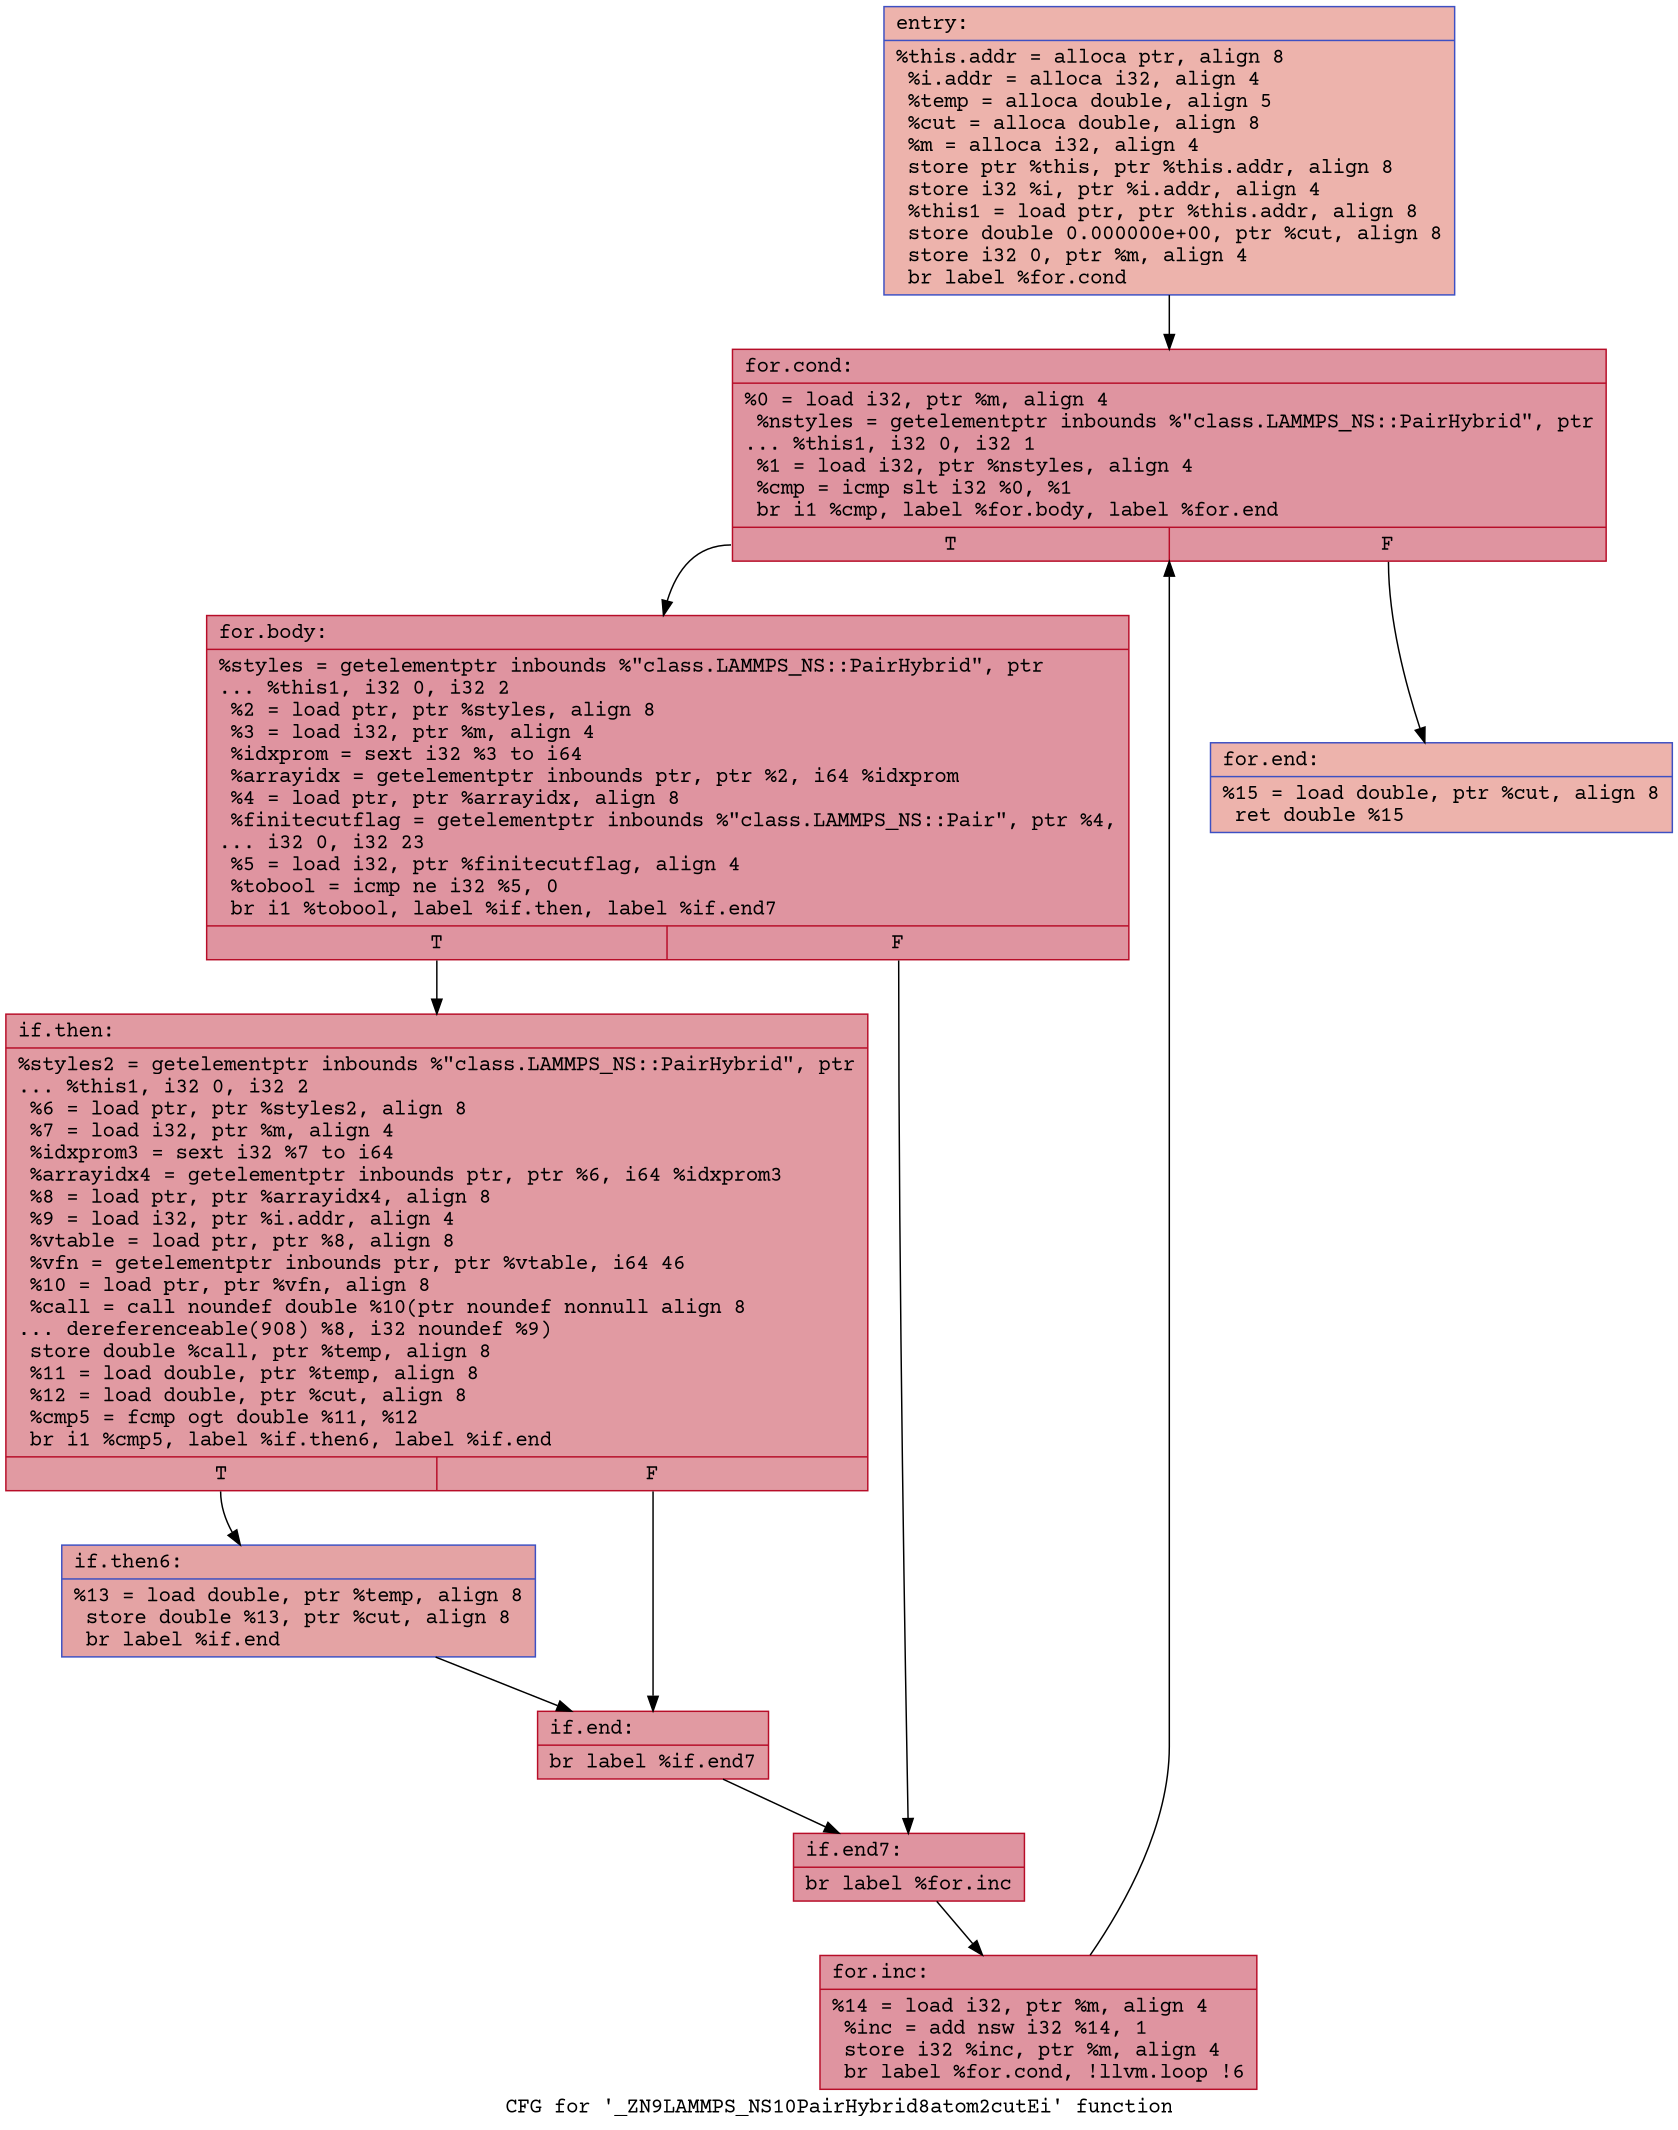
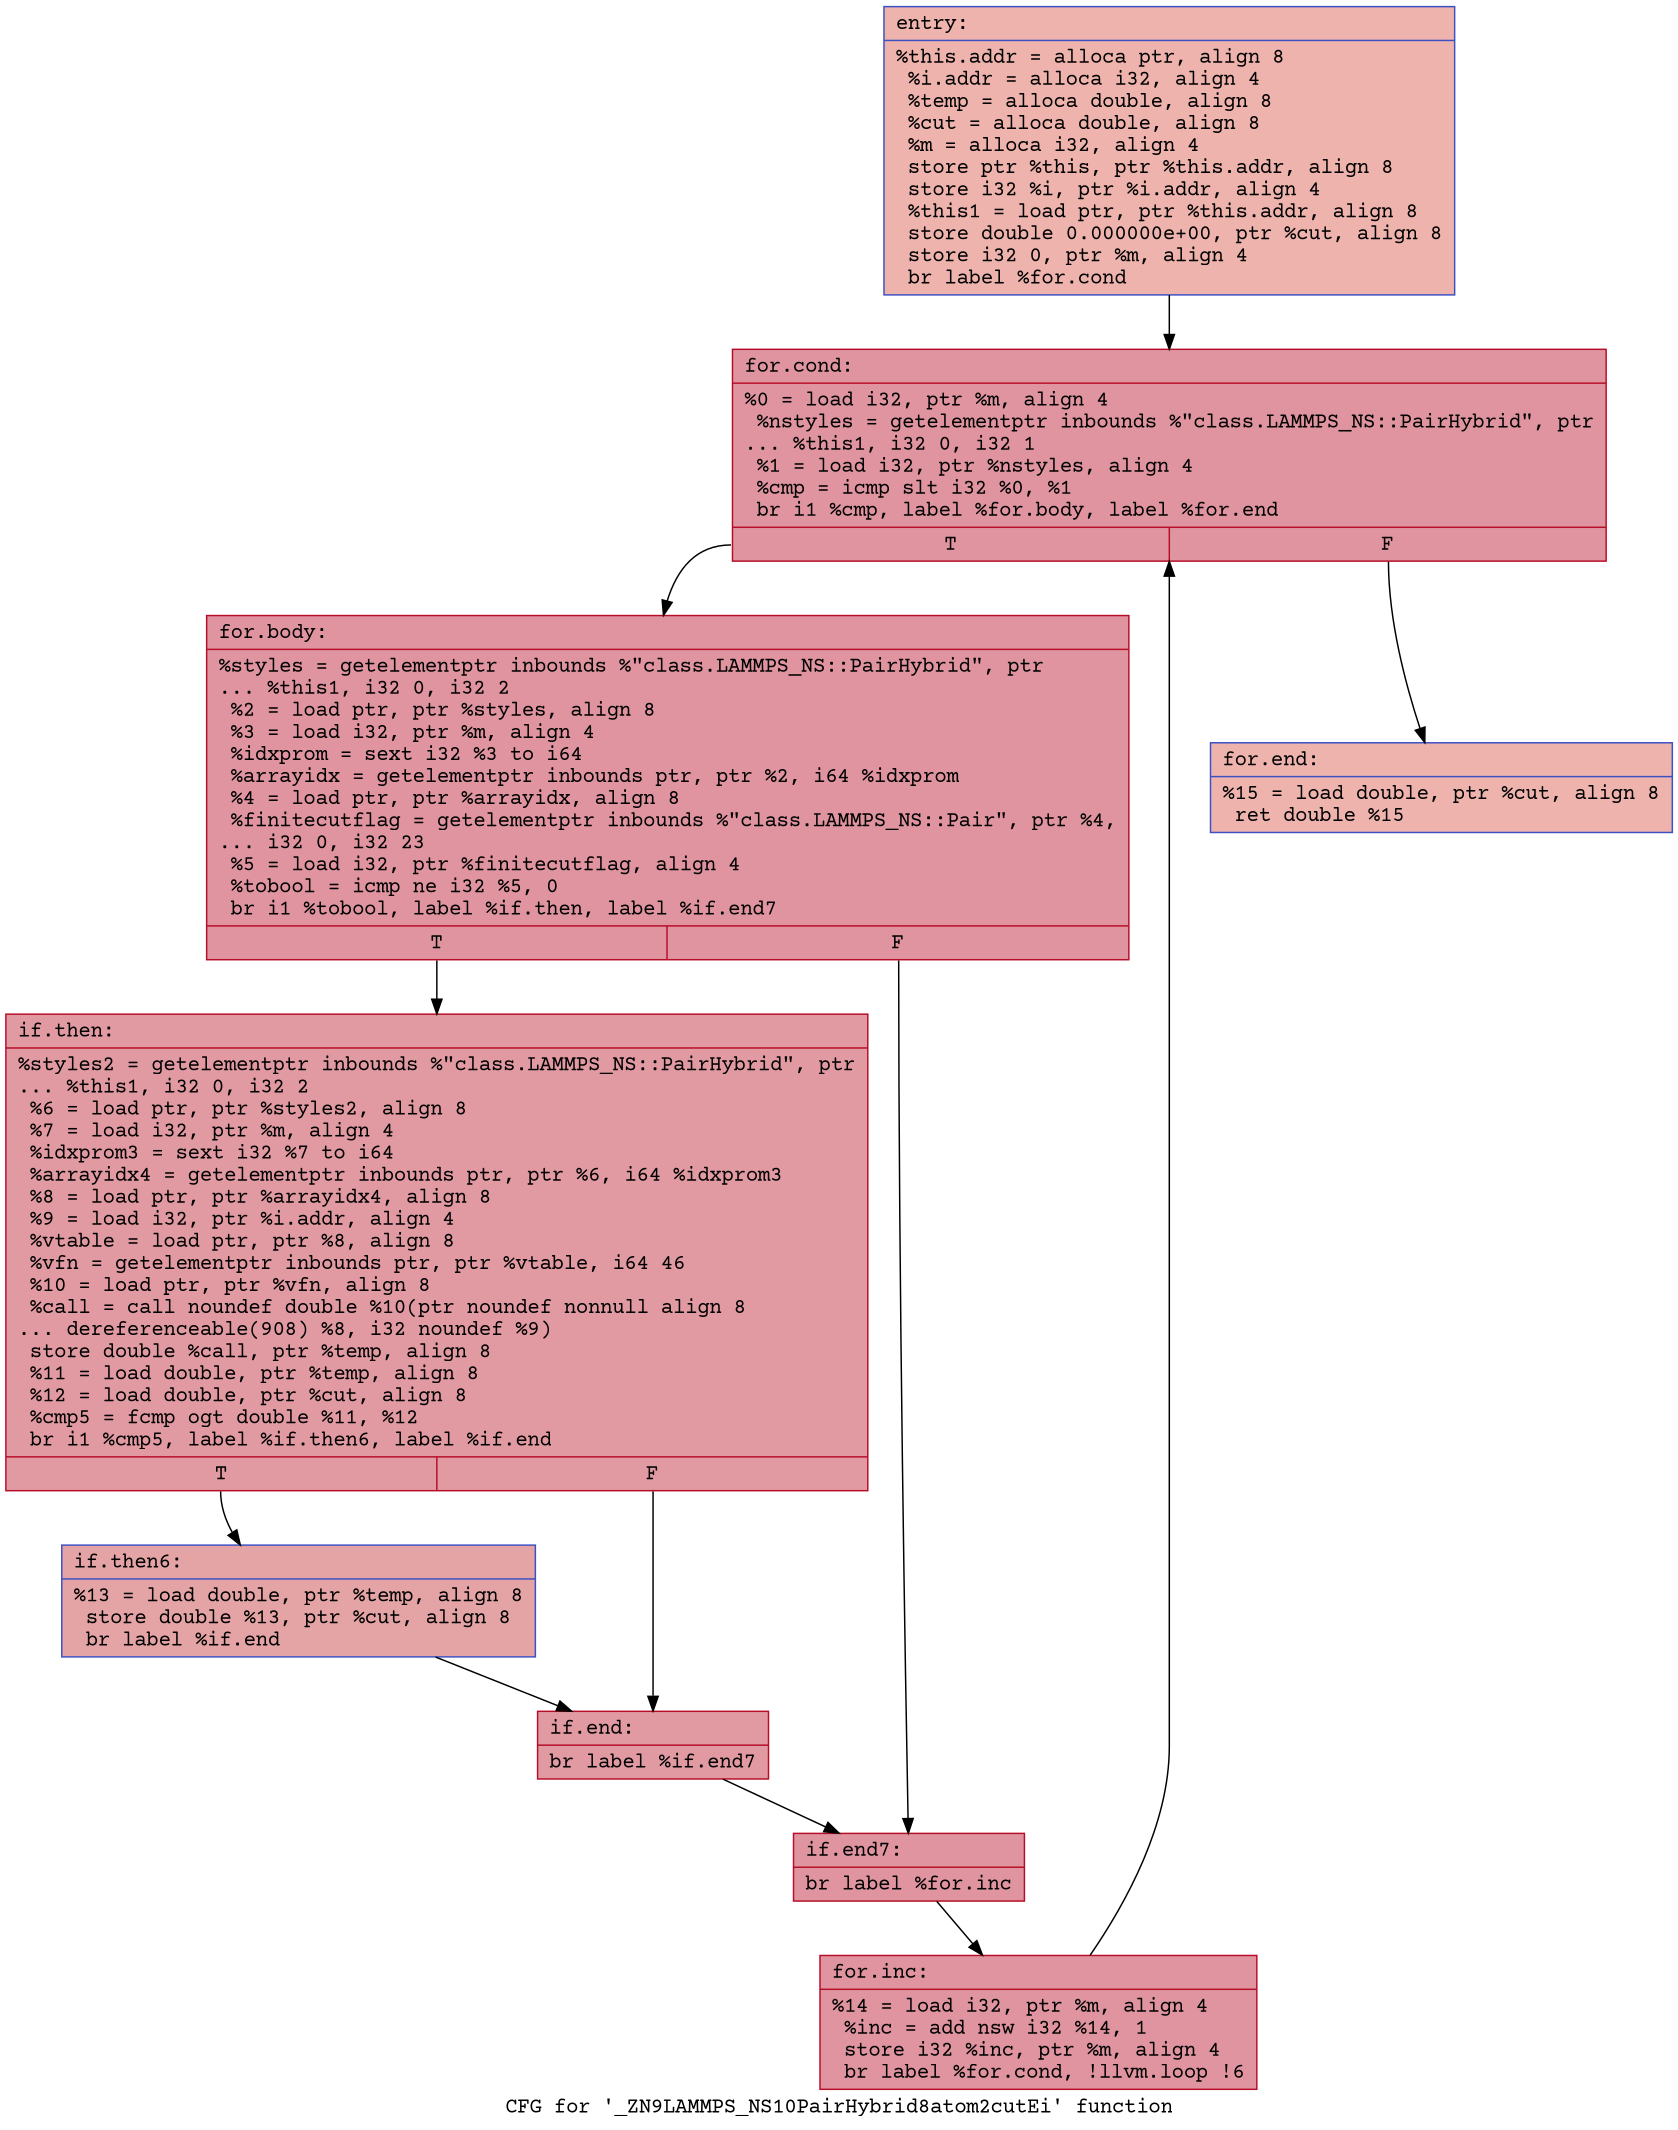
node "entry:": text "%temp = alloca double, align 5" -> "%temp = alloca double, align 8"
